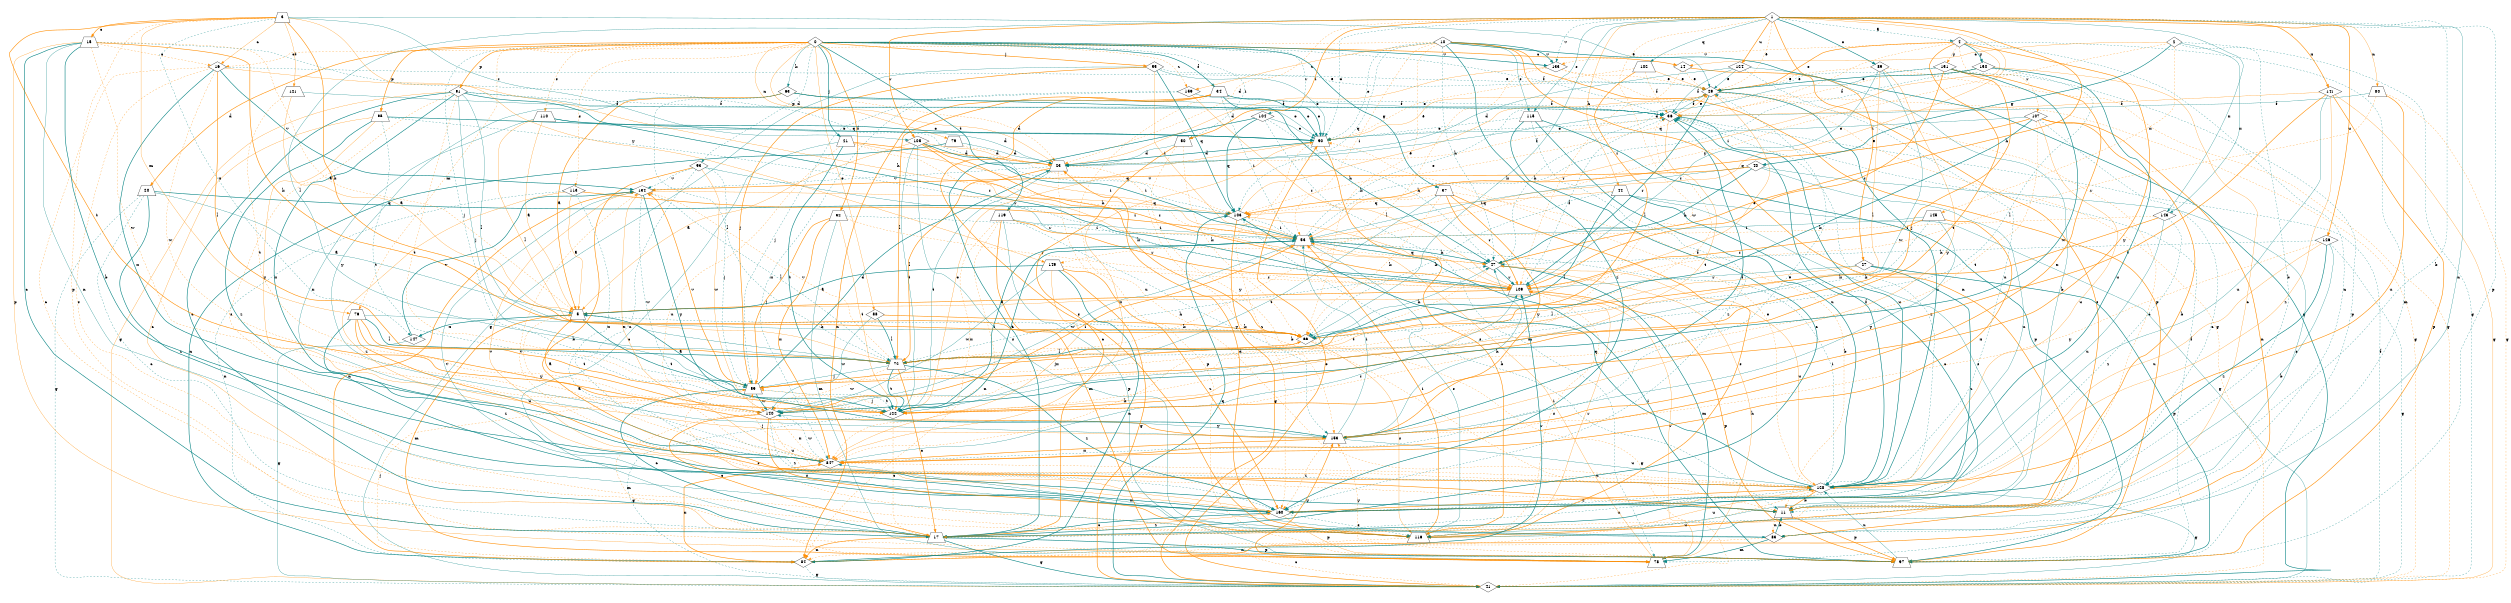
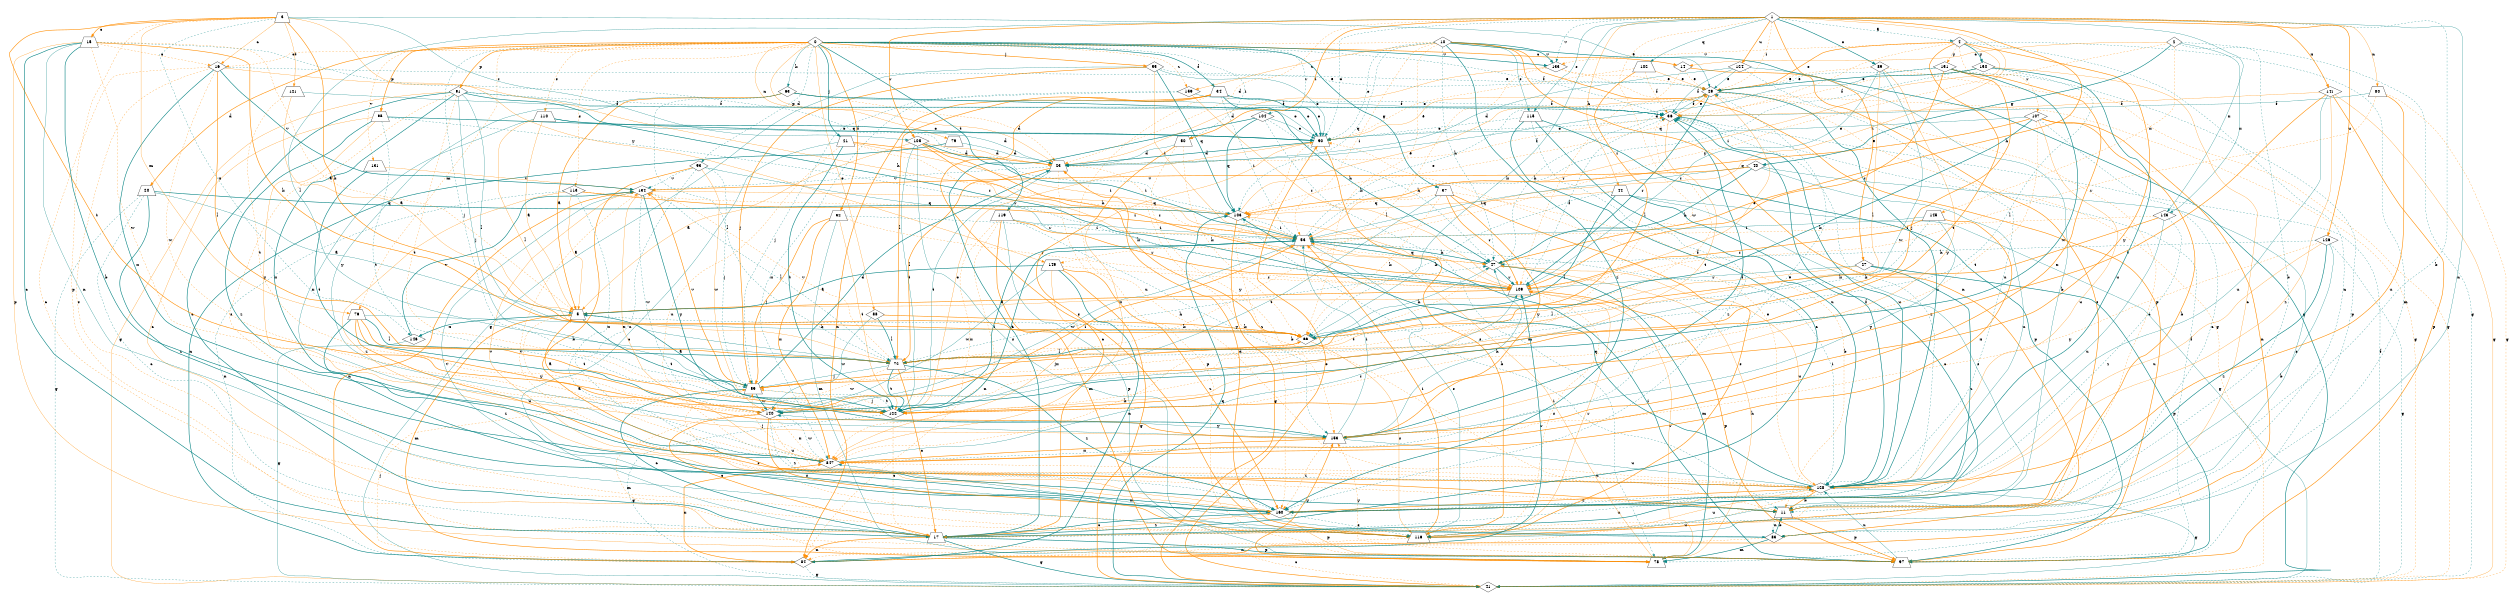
edge "1" -> "29": label "e" -> "i"
node "131": added
edge "1" -> "97": removed, label "p"
edge "79" -> "103": now "113" -> "103"
node "147": label "147" -> "146"
edge "66" -> "41": removed, label "g"
edge "11" -> "83": color darkorange -> teal
